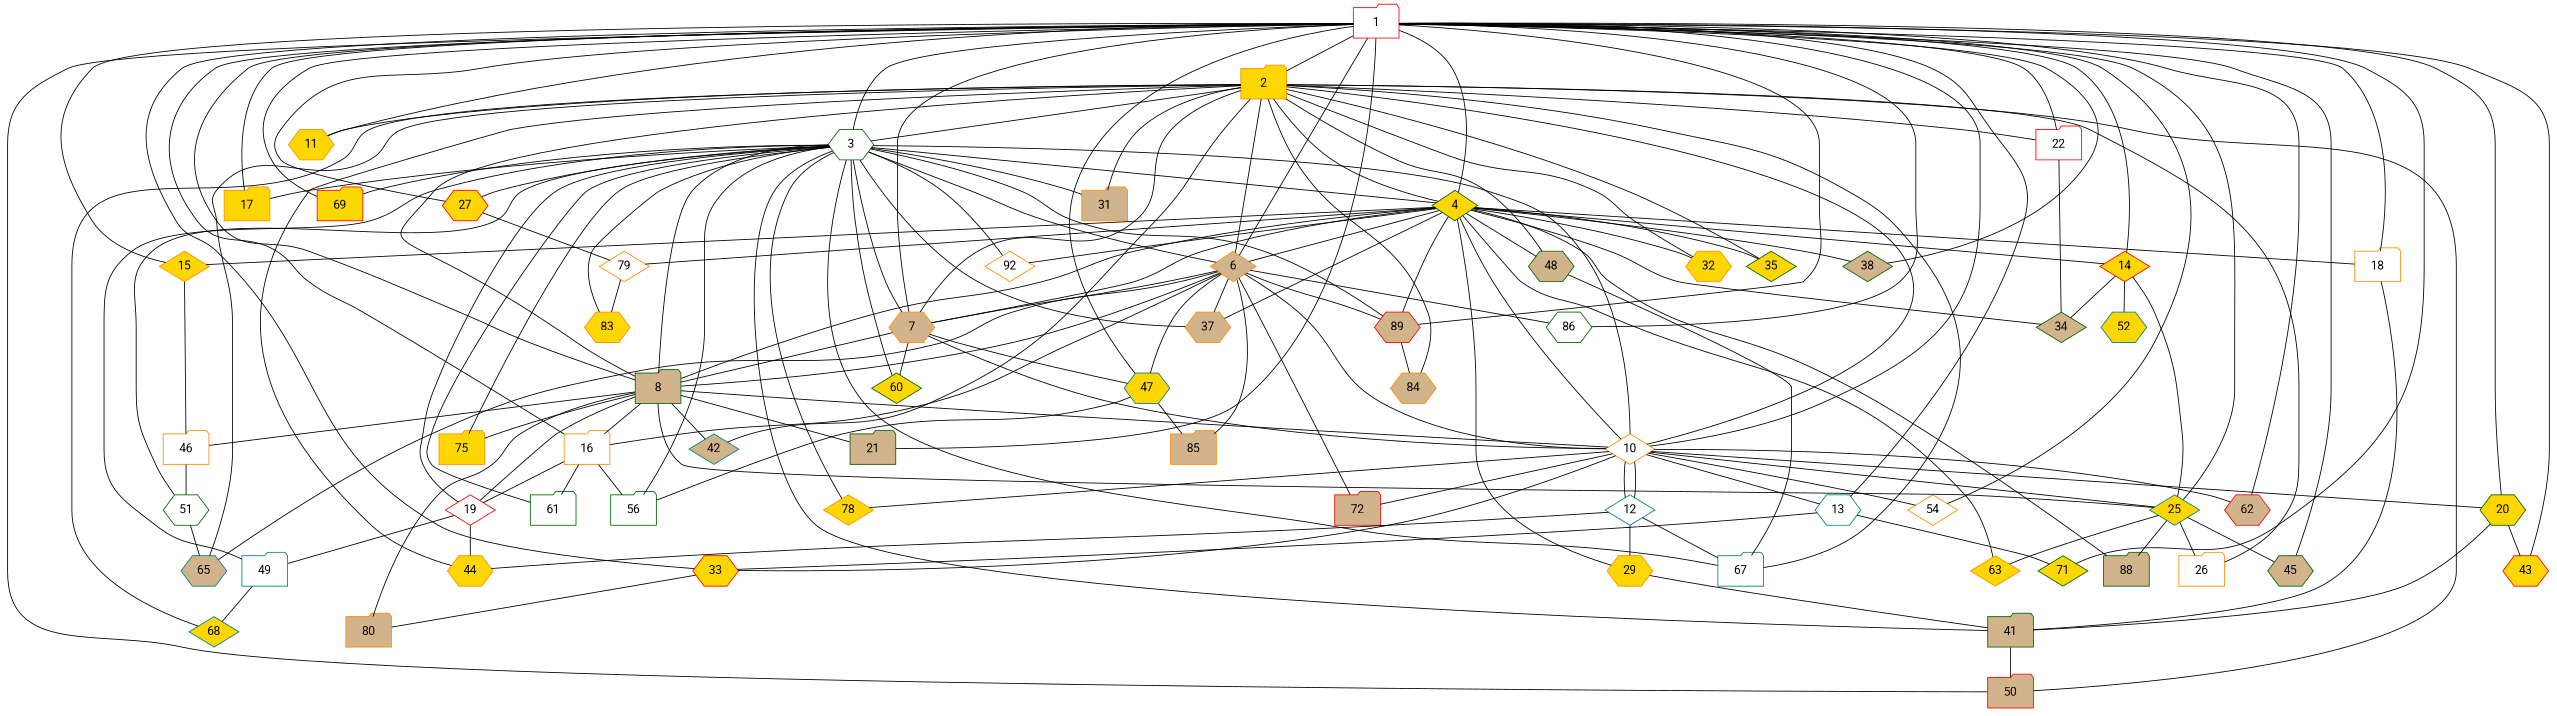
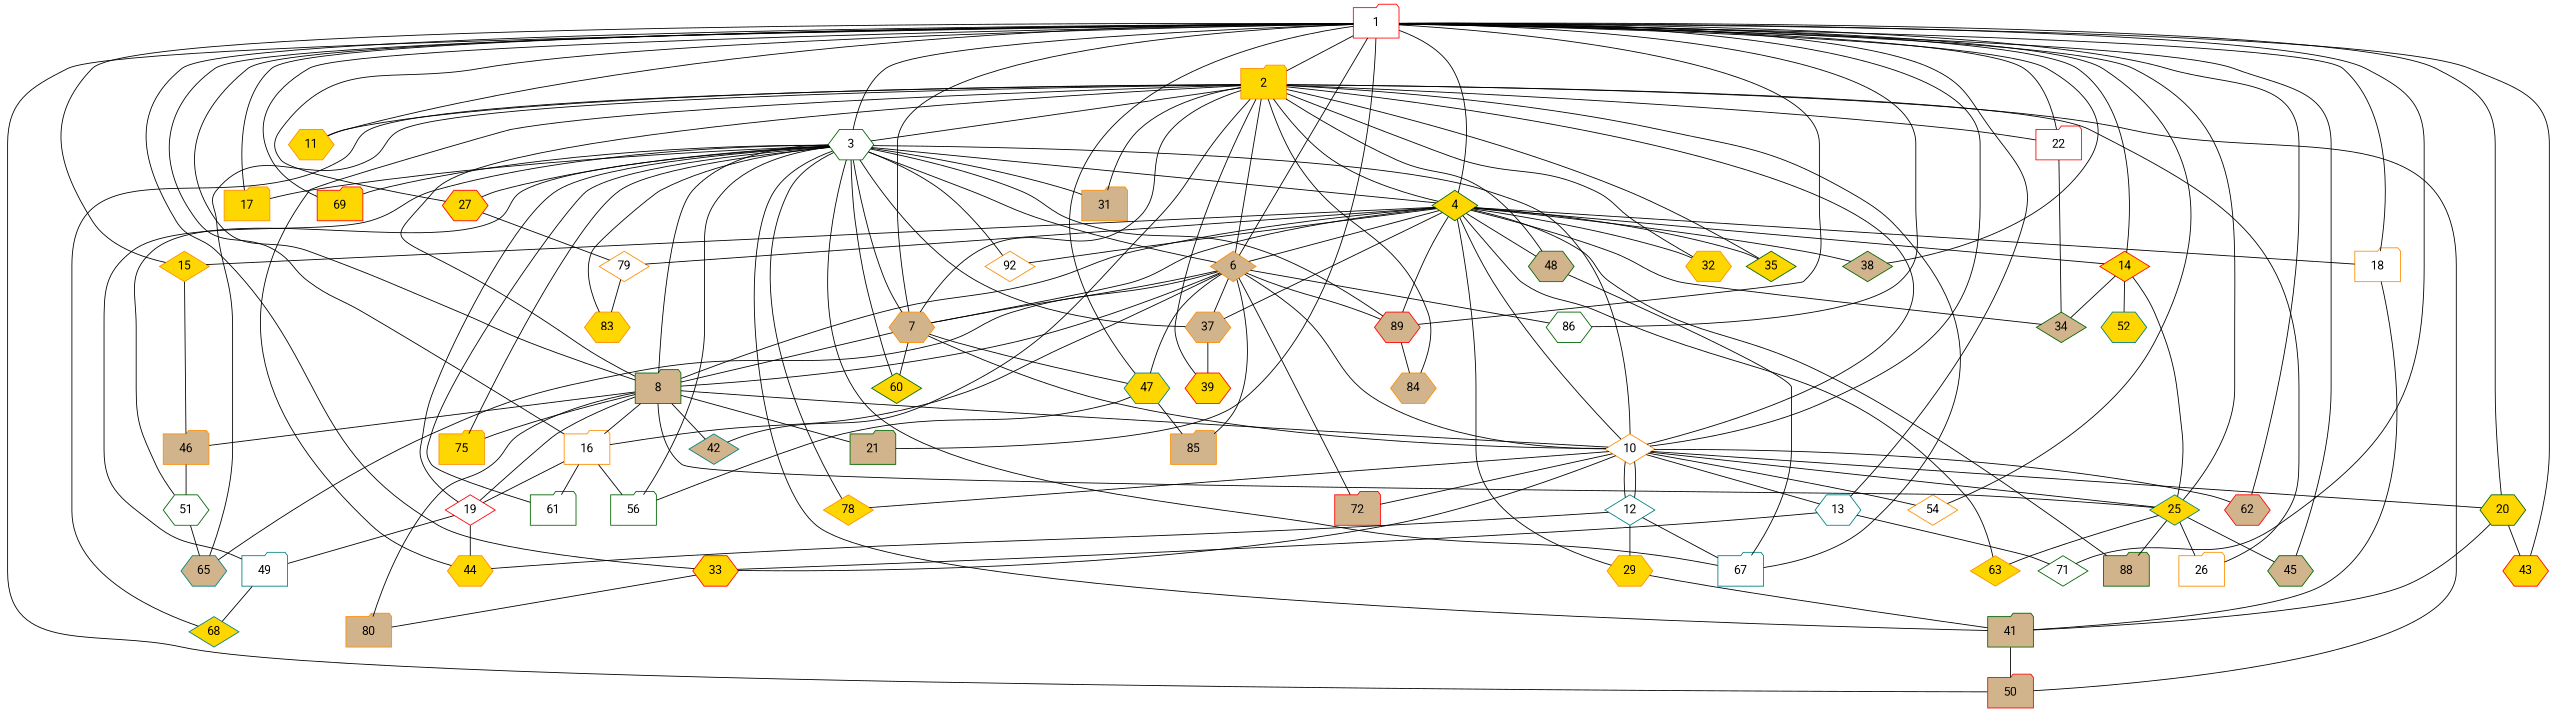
node "39": added
node "46": fillcolor white -> tan
node "71": fillcolor gold -> white
